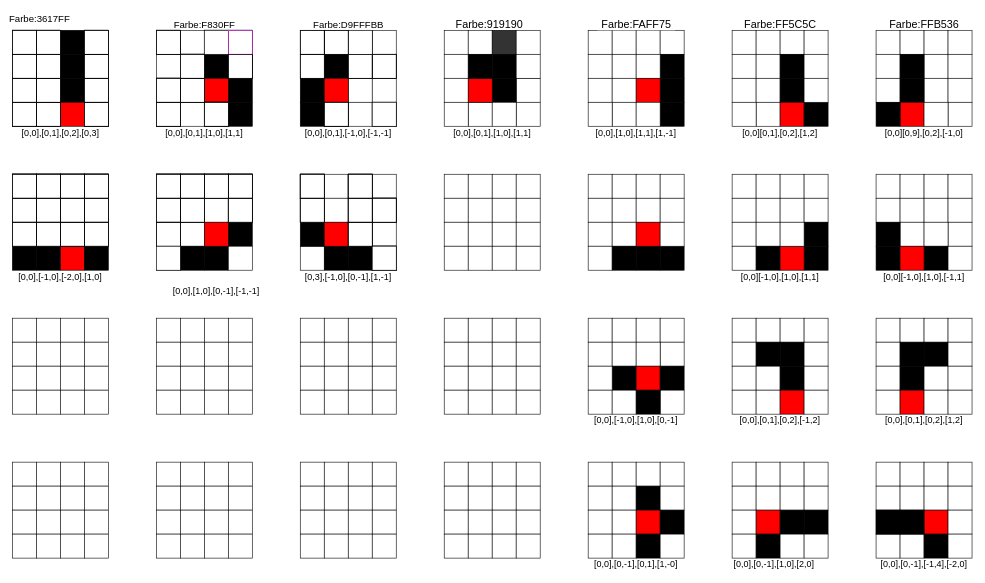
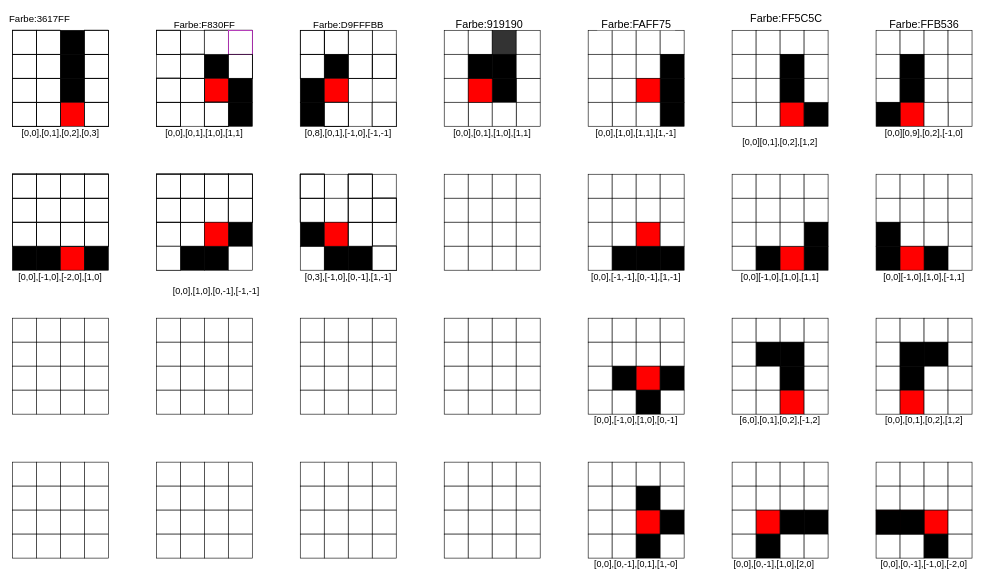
node "Farbe:FF5C5C": moved (780, 24) -> (786, 18)
node "[0,0],[0,1],[-1,0],[-1,-1]": label "[0,0],[0,1],[-1,0],[-1,-1]" -> "[0,8],[0,1],[-1,0],[-1,-1]"
node "[0,0][0,1],[0,2],[1,2]": moved (780, 132) -> (780, 141)
node "[0,0],[-1,-1],[0,-1],[1,-1]": added
node "[0,0],[0,1],[0,2],[-1,2]": label "[0,0],[0,1],[0,2],[-1,2]" -> "[6,0],[0,1],[0,2],[-1,2]"
node "[0,0],[0,-1],[-1,4],[-2,0]": label "[0,0],[0,-1],[-1,4],[-2,0]" -> "[0,0],[0,-1],[-1,0],[-2,0]"
